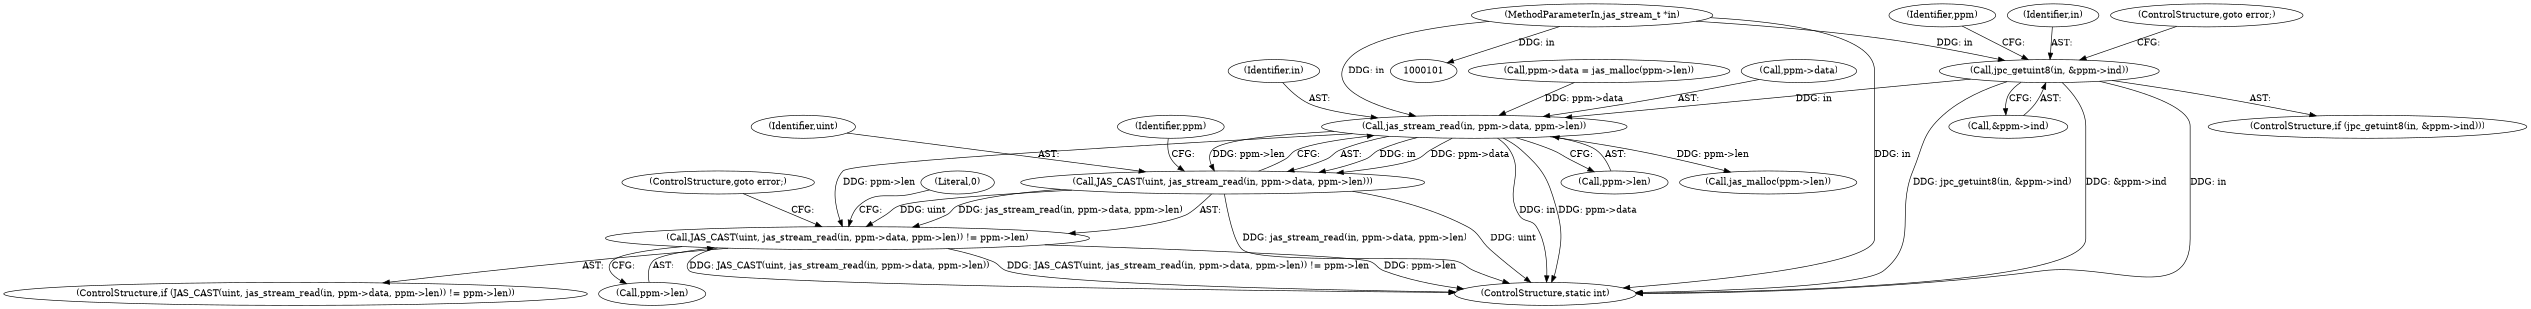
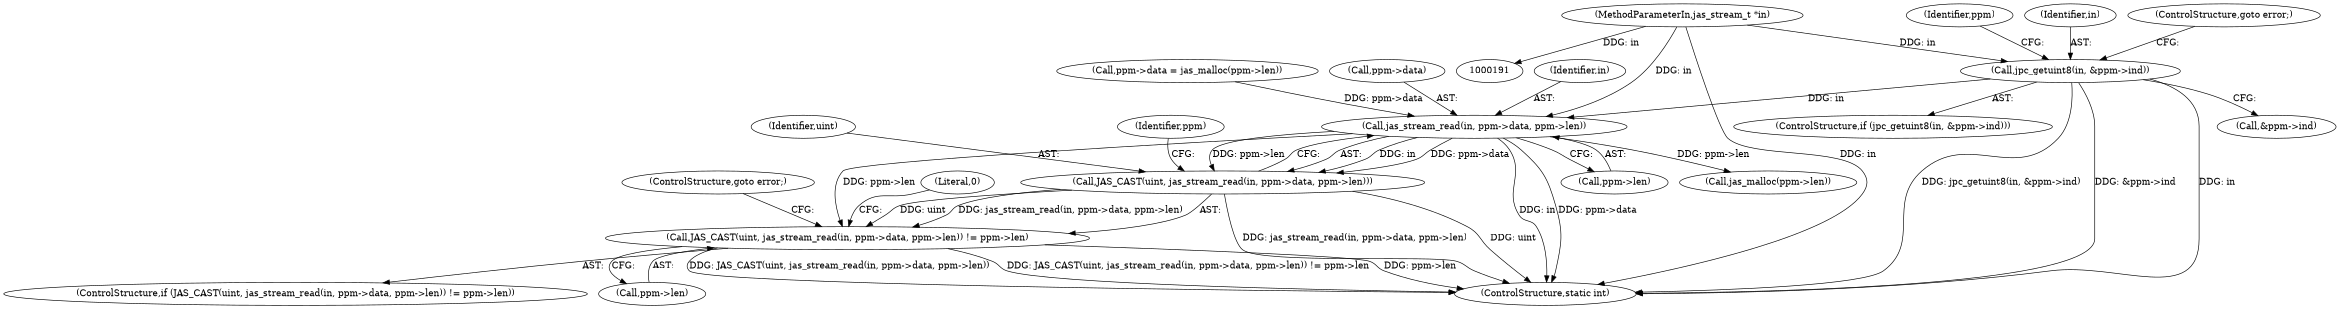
node "1000101": label "1000101" -> "1000191"
edge "(Call,&ppm->ind)" -> "(Call,jpc_getuint8(in, &ppm->ind))": removed, label "AST:"
